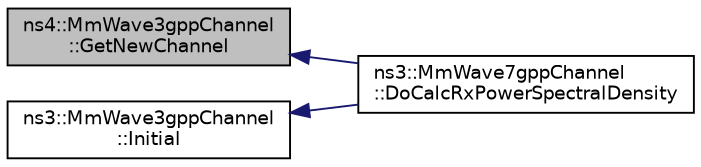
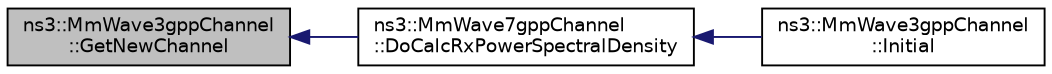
node "ns4::MmWave3gppChannel ::GetNewChannel": label "ns4::MmWave3gppChannel ::GetNewChannel" -> "ns3::MmWave3gppChannel ::GetNewChannel"
edge "ns3::MmWave7gppChannel ::DoCalcRxPowerSpectralDensity" -> "ns3::MmWave3gppChannel ::Initial": reversed
